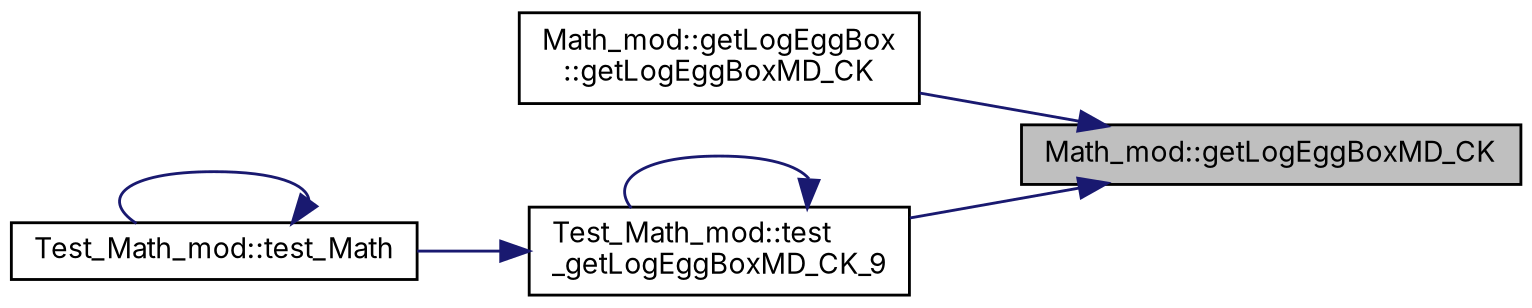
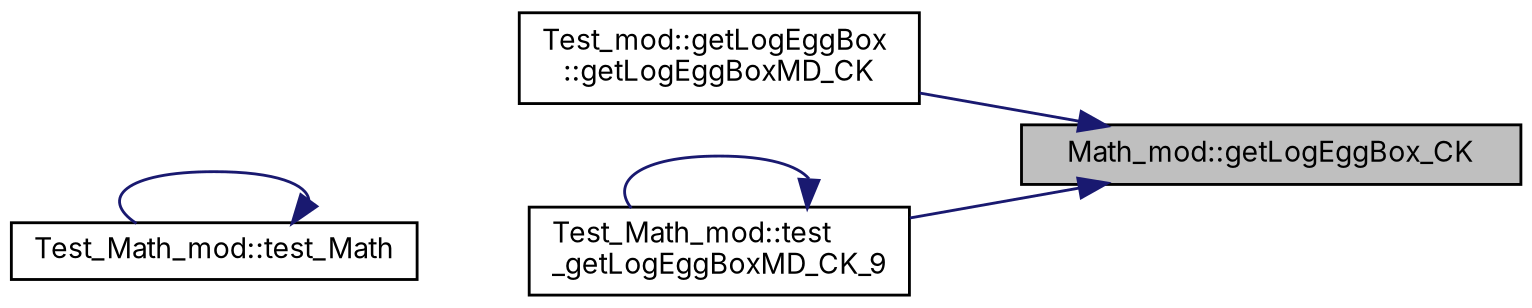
node "Math_mod::getLogEggBox ::getLogEggBoxMD_CK": label "Math_mod::getLogEggBox ::getLogEggBoxMD_CK" -> "Test_mod::getLogEggBox ::getLogEggBoxMD_CK"
node "Math_mod::getLogEggBoxMD_CK": label "Math_mod::getLogEggBoxMD_CK" -> "Math_mod::getLogEggBox_CK"
edge "Test_Math_mod::test_Math" -> "Test_Math_mod::test _getLogEggBoxMD_CK_9": removed
